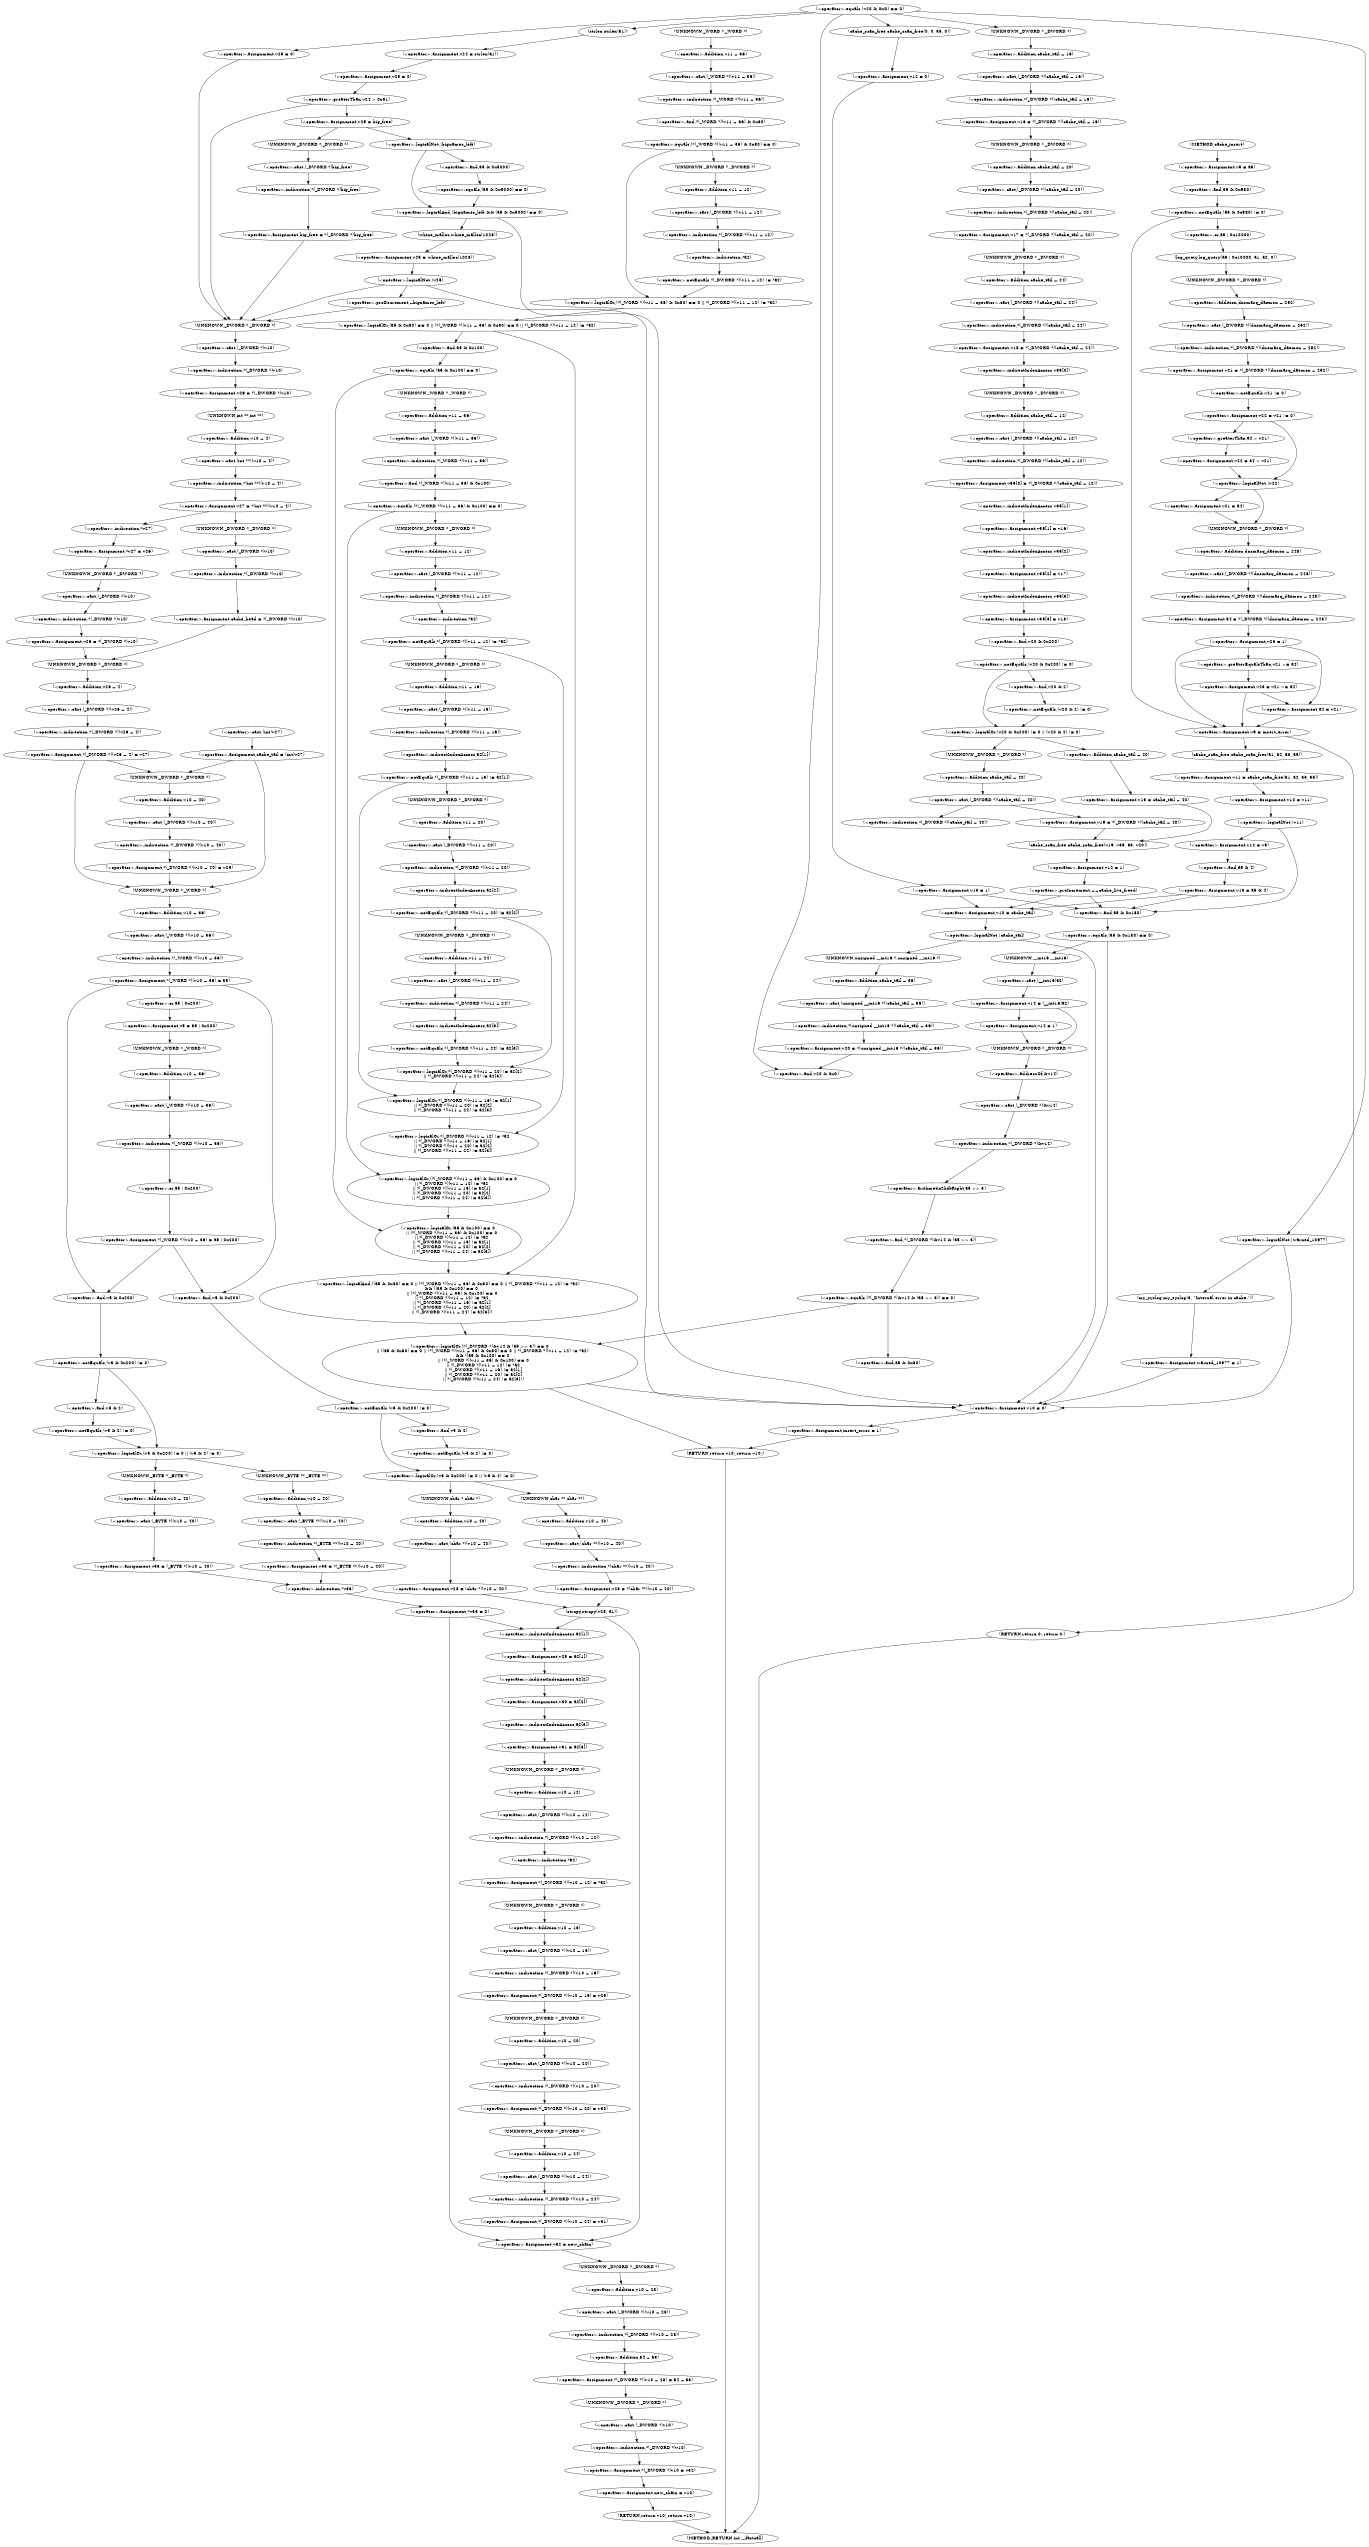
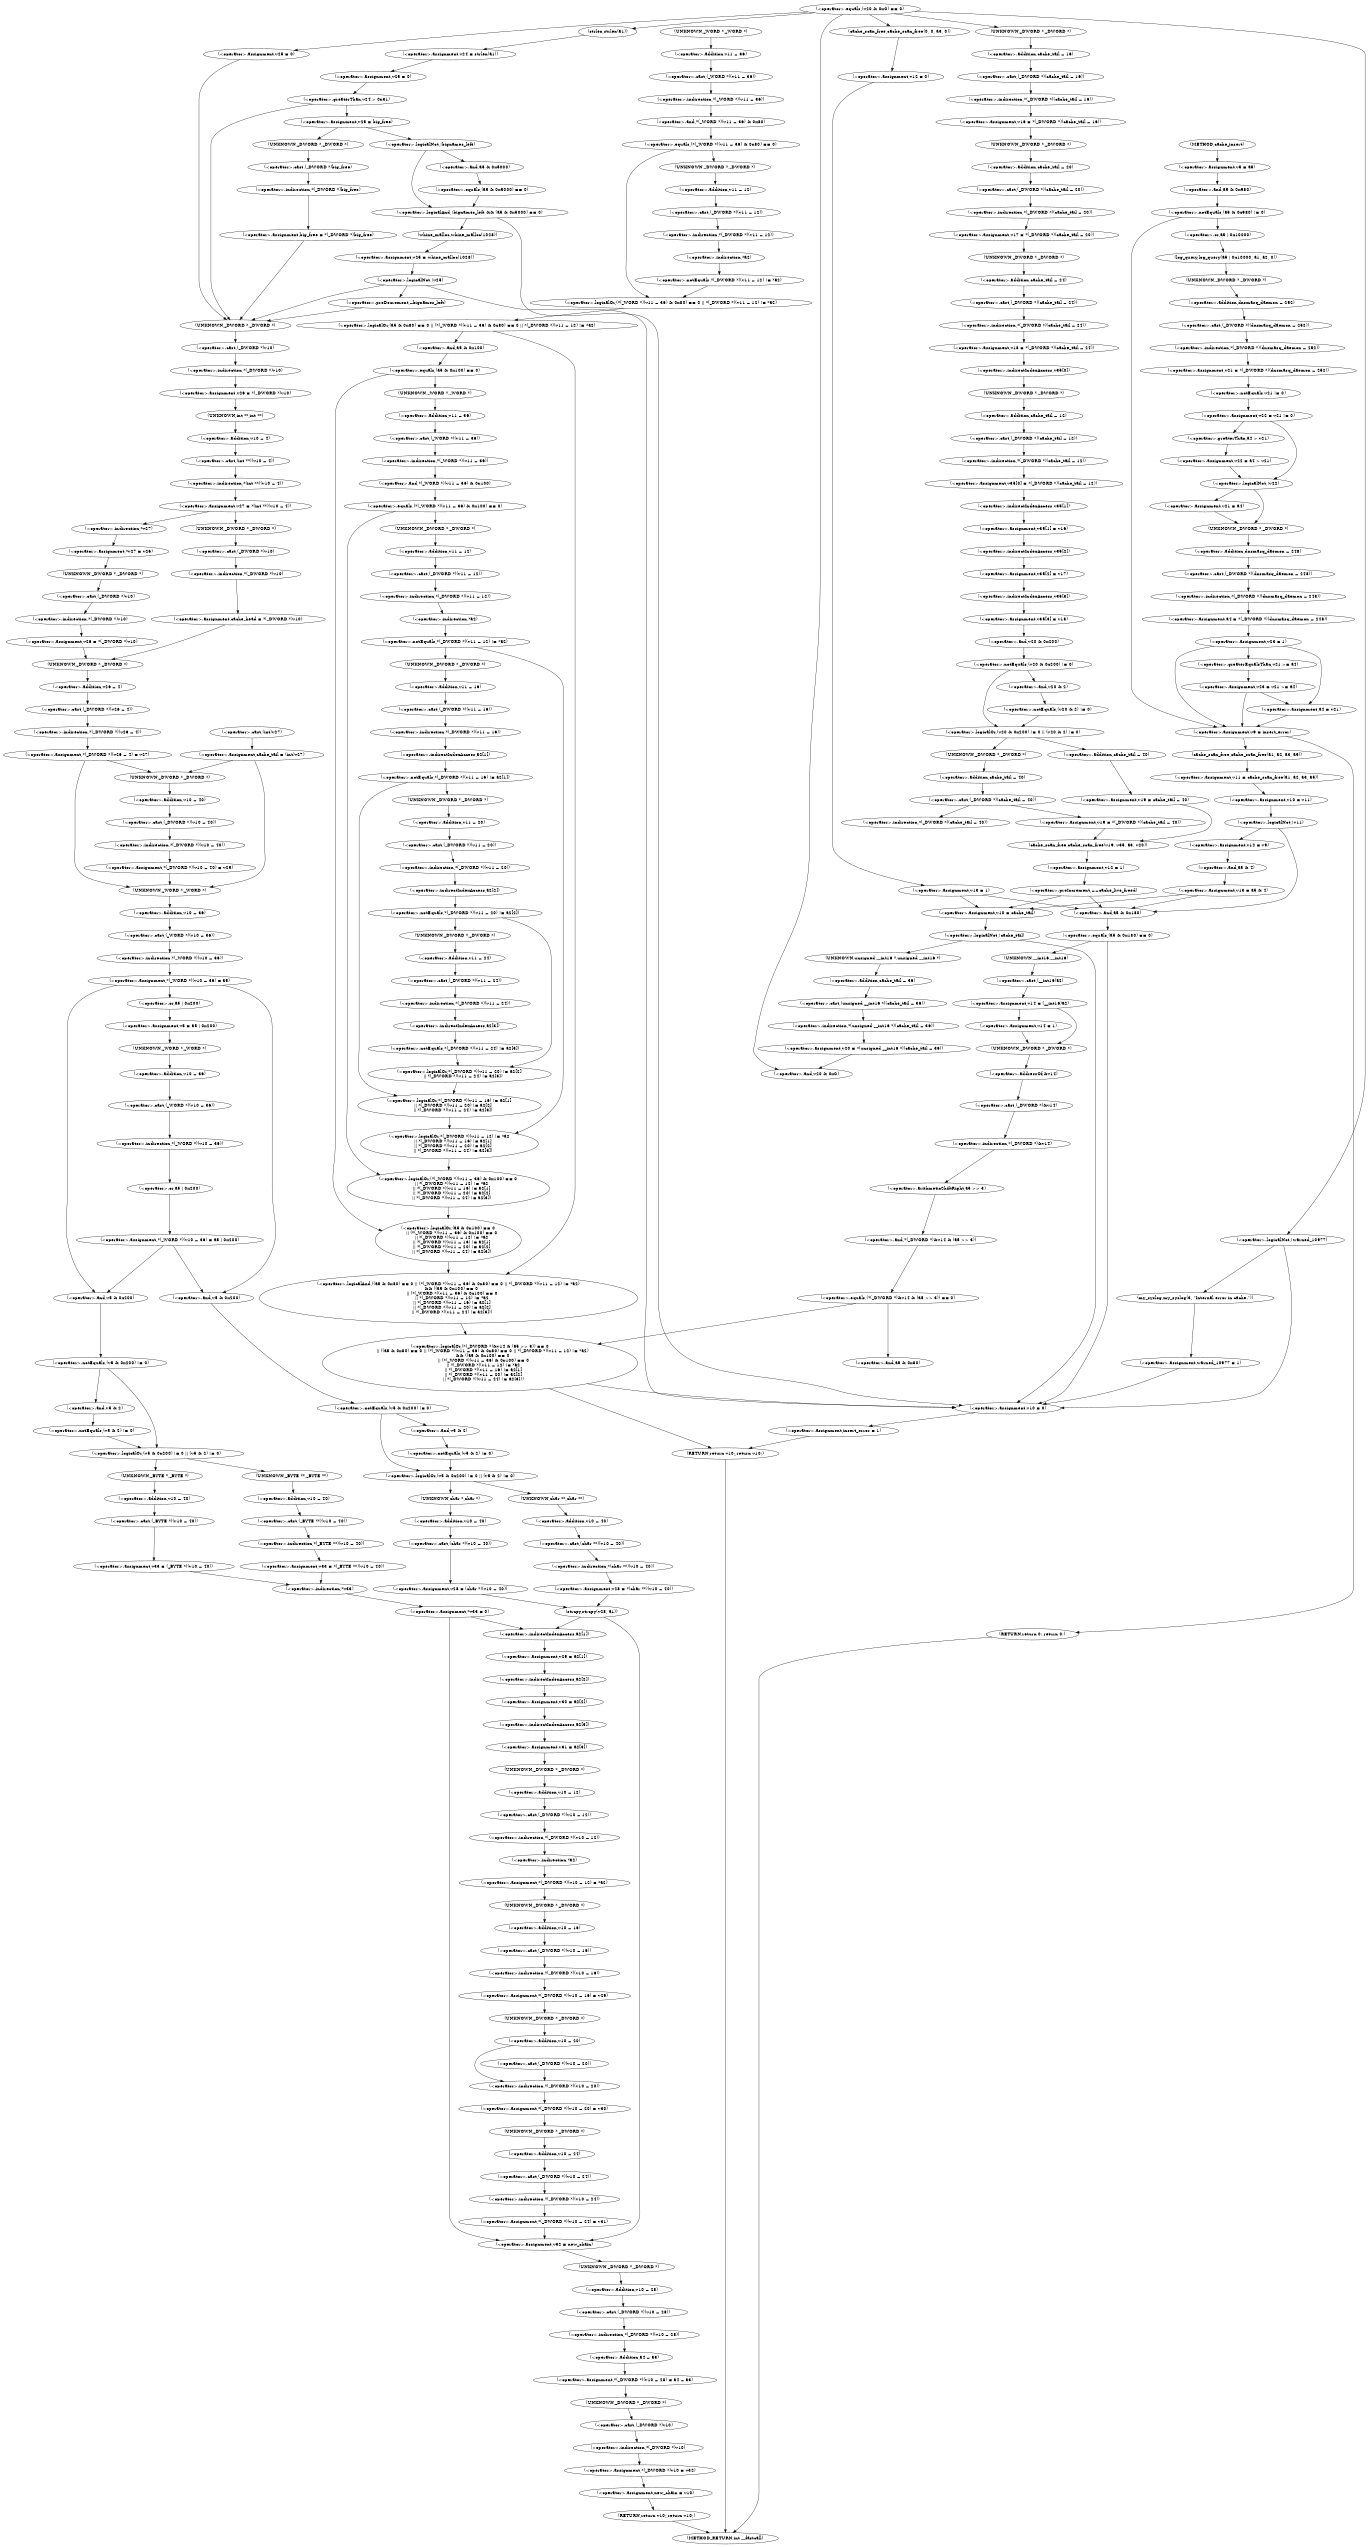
edge "(<operator>.addition,v10 + 20)" -> "(<operator>.cast,(_DWORD *)(v10 + 20))": now "(<operator>.addition,v10 + 20)" -> "(<operator>.indirection,*(_DWORD *)(v10 + 20))"
